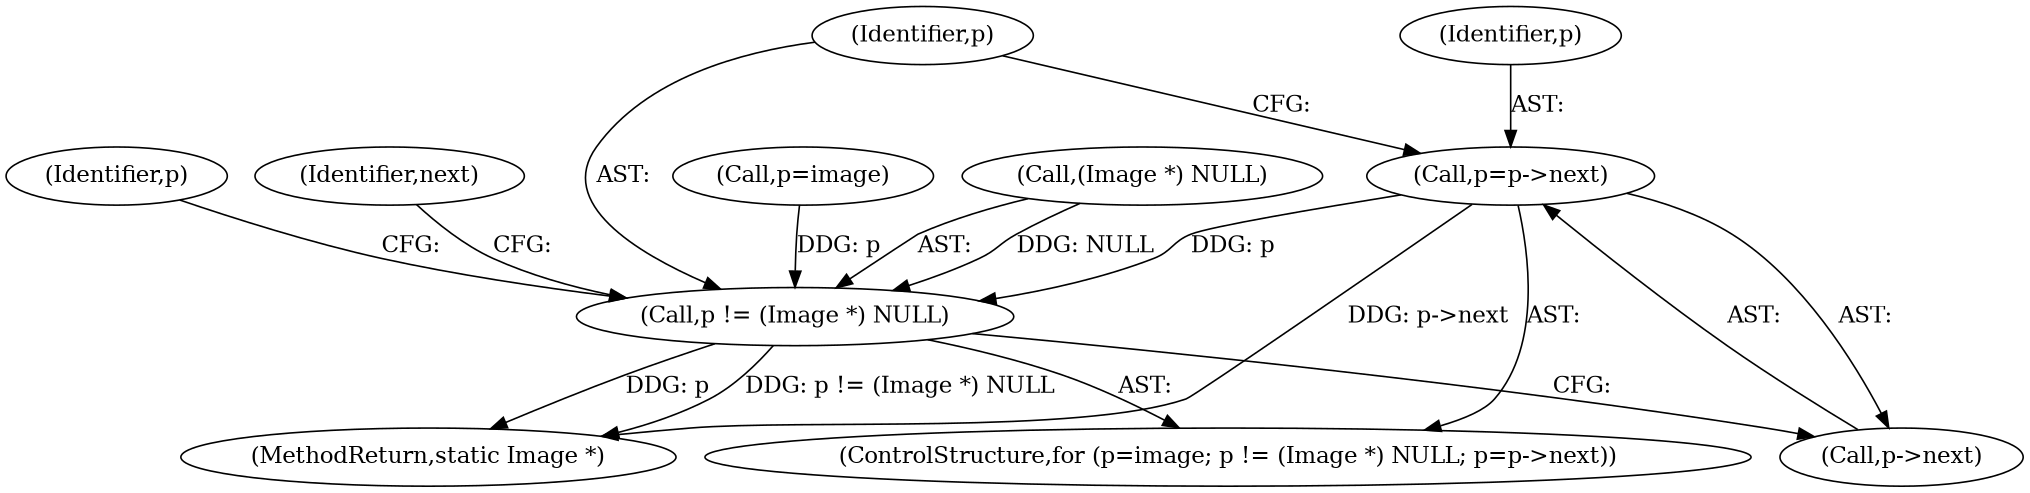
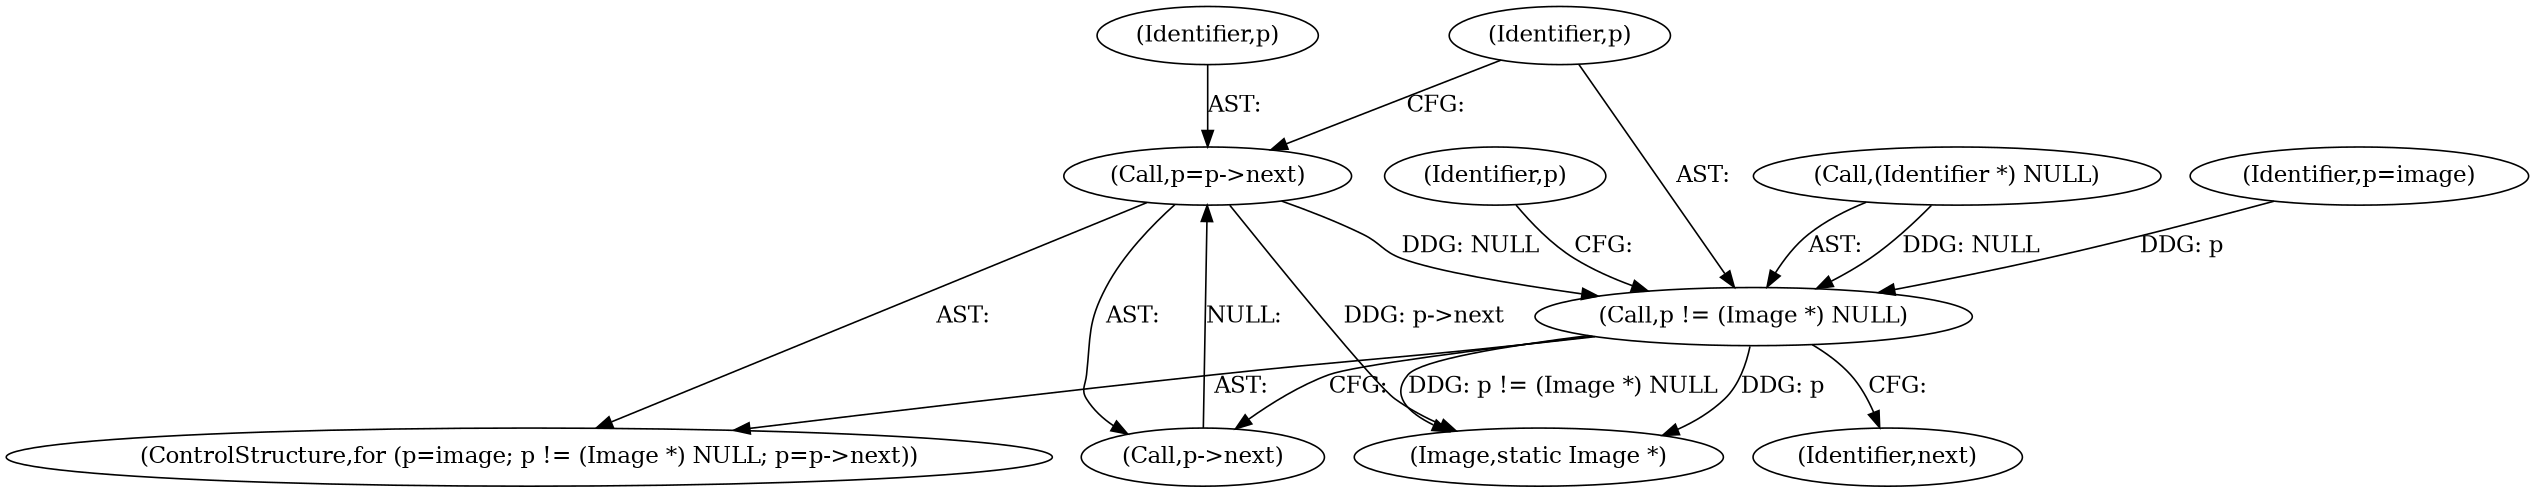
node "(Call,p=image)": label "(Call,p=image)" -> "(Identifier,p=image)"
node "(Call,(Image *) NULL)": label "(Call,(Image *) NULL)" -> "(Call,(Identifier *) NULL)"
edge "(Call,p=p->next)" -> "(Call,p != (Image *) NULL)": label "DDG: p" -> "DDG: NULL"
edge "(Identifier,next)" -> "(Call,p != (Image *) NULL)": reversed
edge "(Call,p->next)" -> "(Call,p=p->next)": label "AST: " -> "NULL: "
node "(MethodReturn,static Image *)": label "(MethodReturn,static Image *)" -> "(Image,static Image *)"
